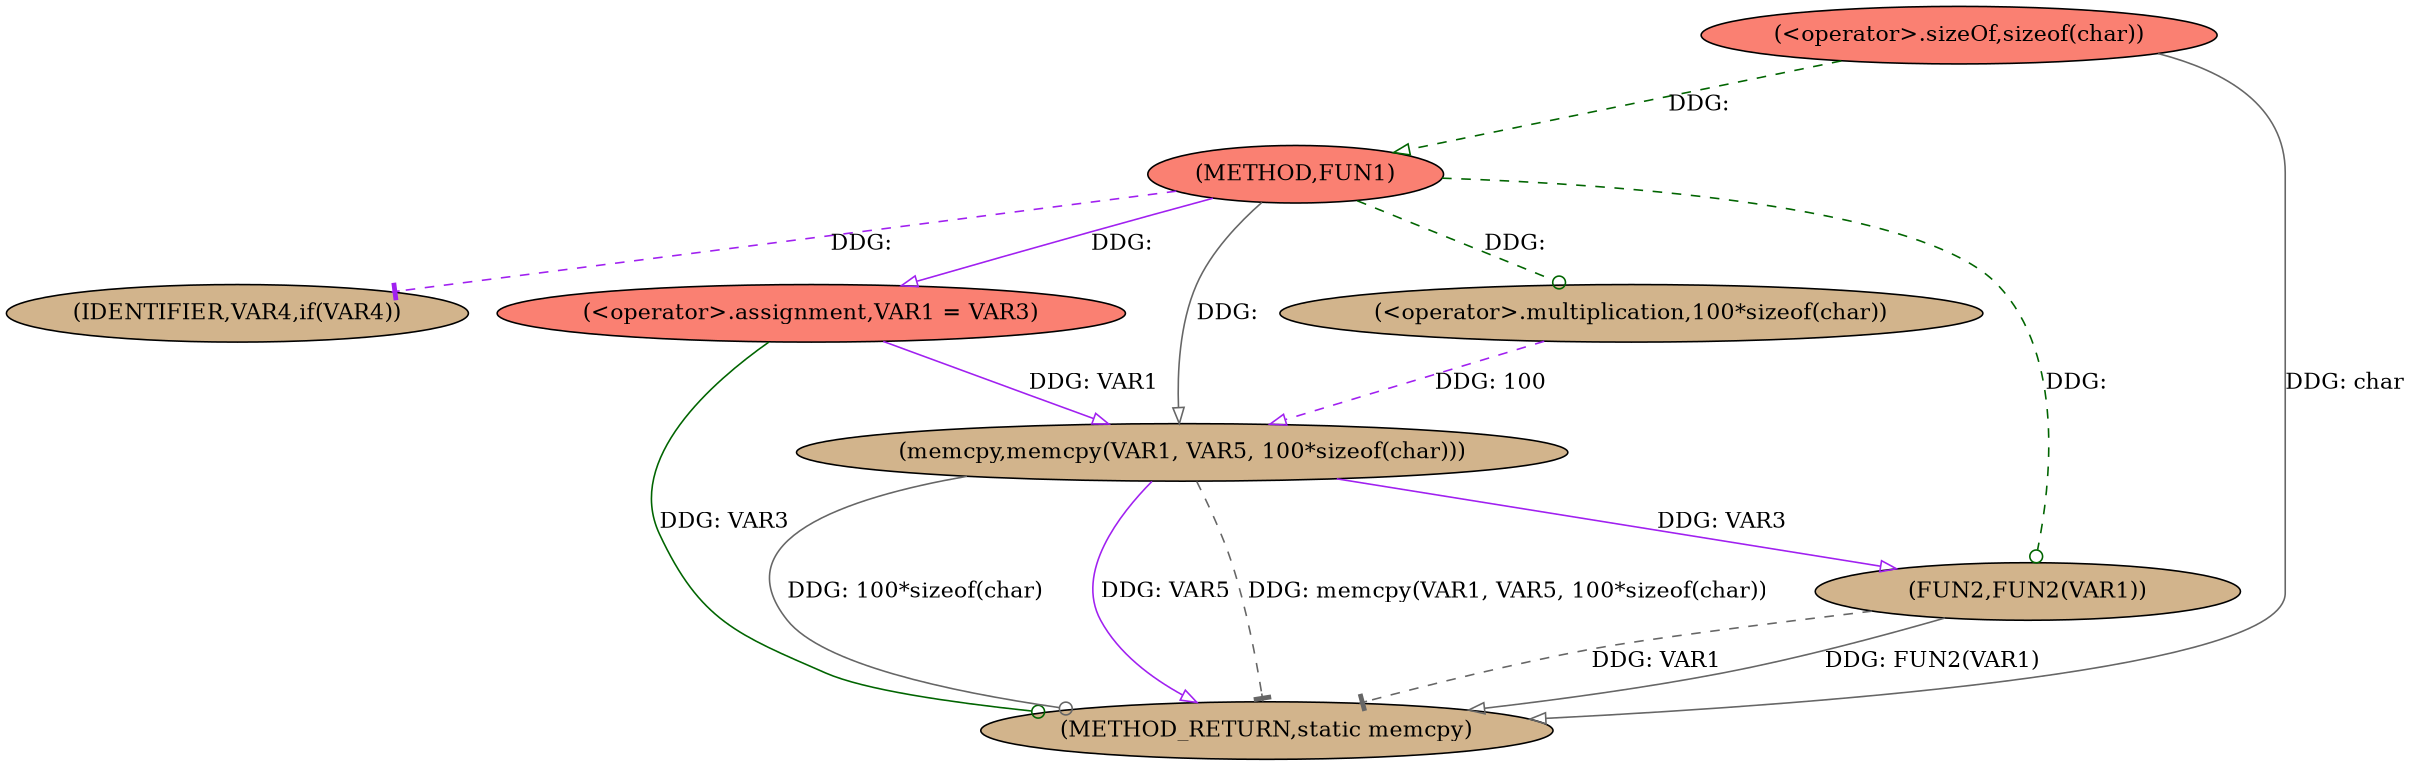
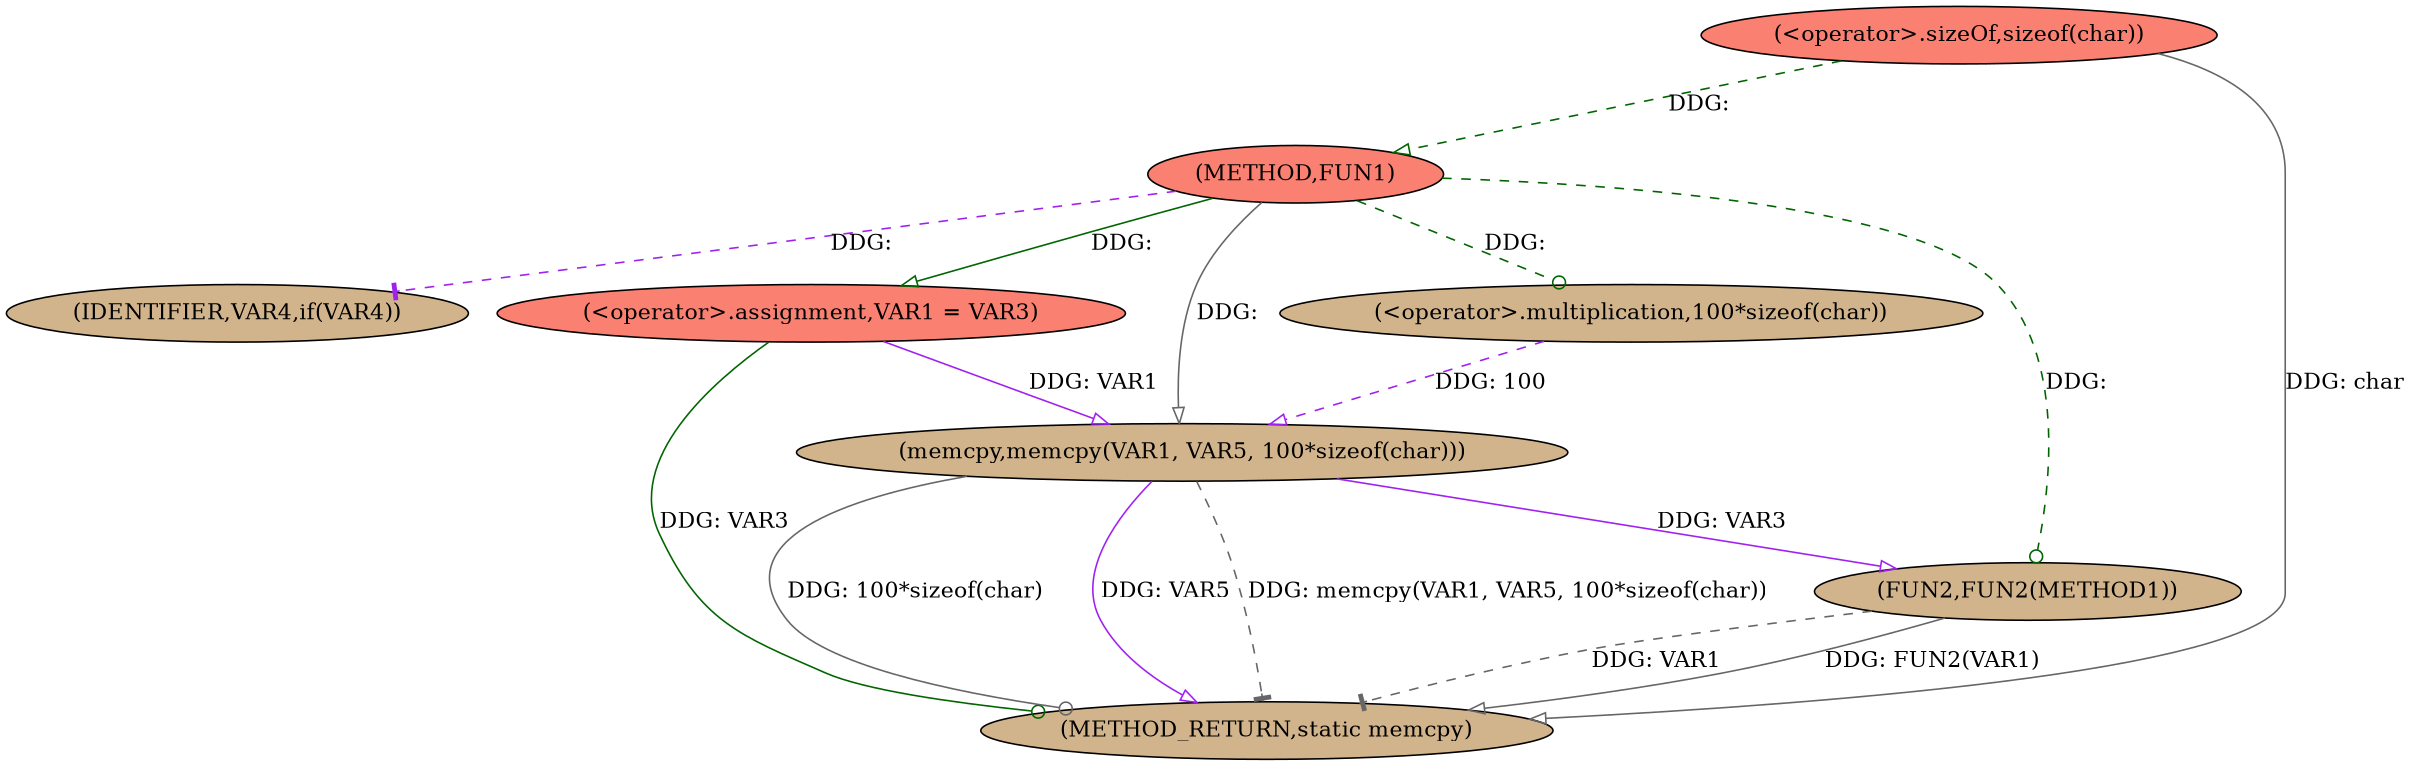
edge "(METHOD,FUN1)" -> "(<operator>.assignment,VAR1 = VAR3)": color purple -> darkgreen
node "(FUN2,FUN2(VAR1))": label "(FUN2,FUN2(VAR1))" -> "(FUN2,FUN2(METHOD1))"
